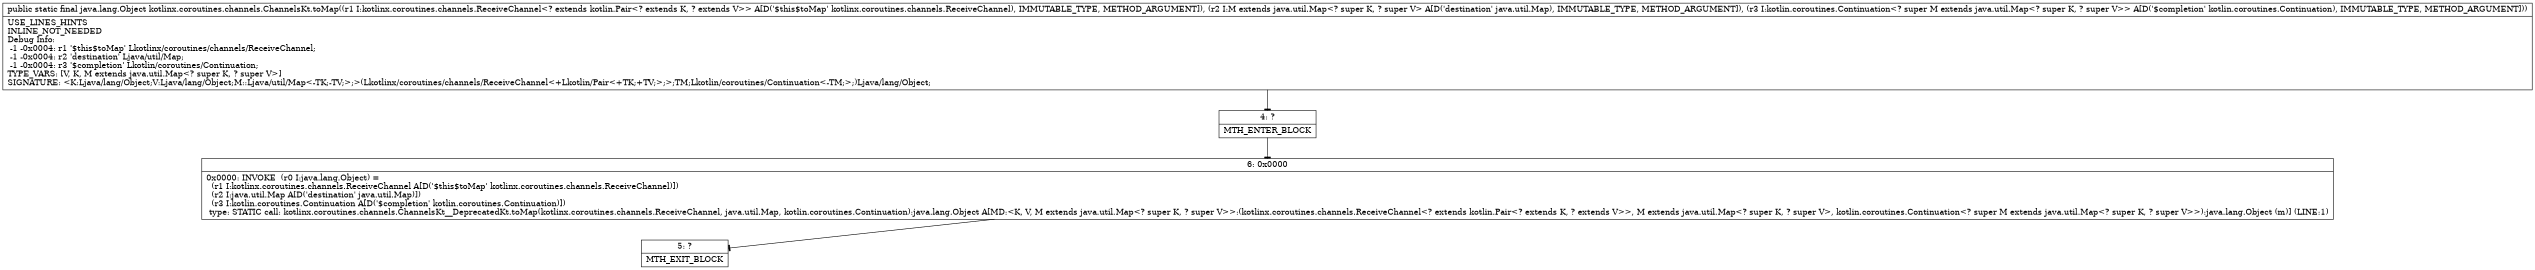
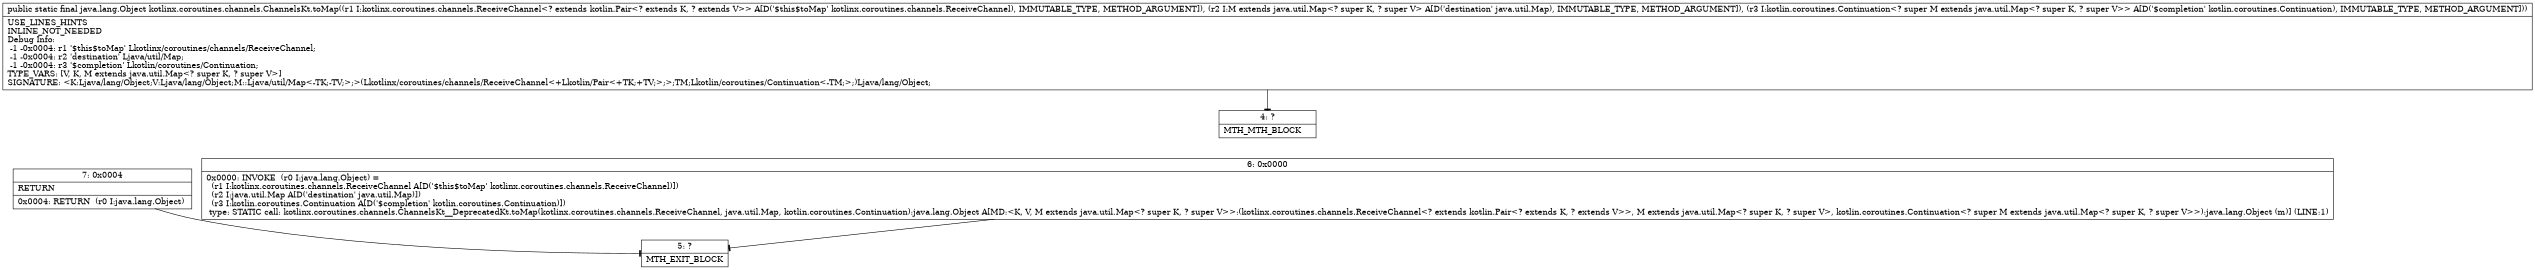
node "4: ?": text "MTH_ENTER_BLOCK" -> "MTH_MTH_BLOCK"
edge "4: ?" -> "6: 0x0000": removed
node "7: 0x0004": added
